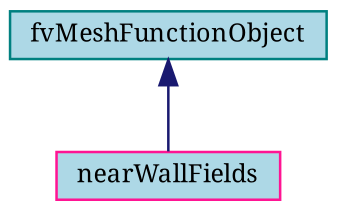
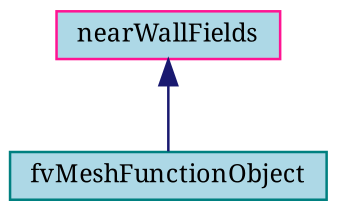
edge "nearWallFields" -> "fvMeshFunctionObject": reversed
